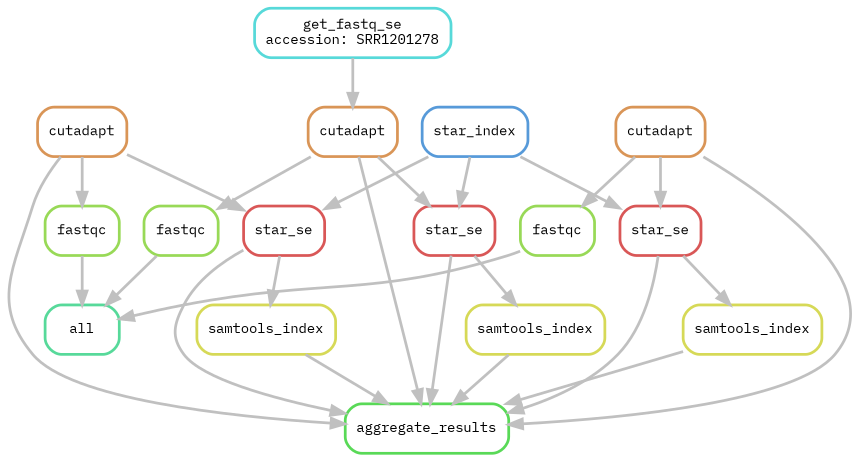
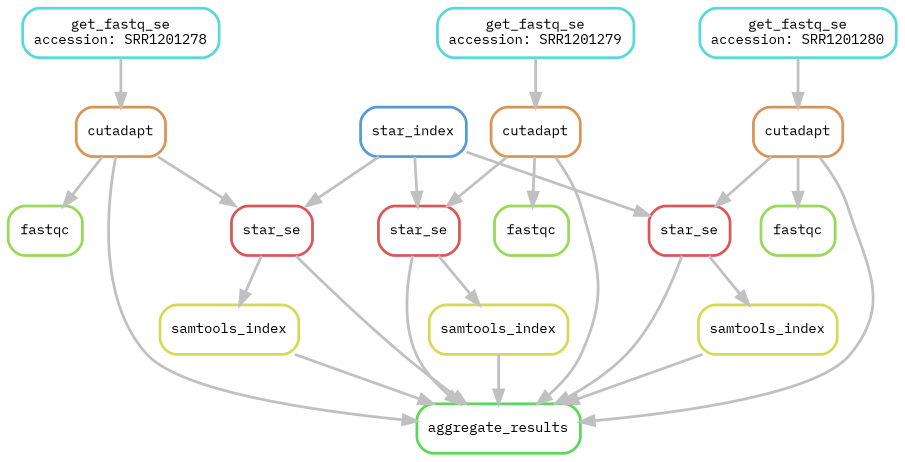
node "get_fastq_se accession: SRR1201279": added
node "get_fastq_se accession: SRR1201280": added
node "all": removed
